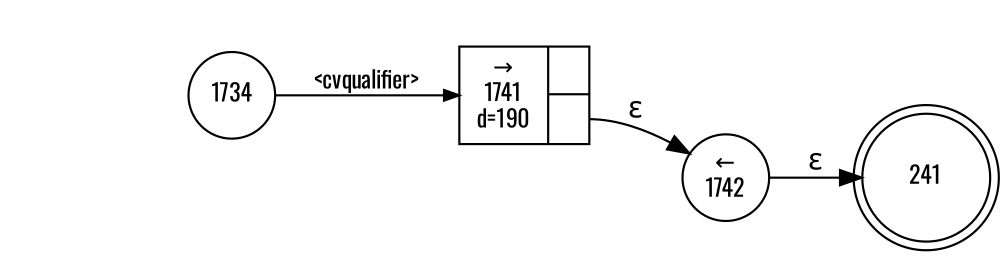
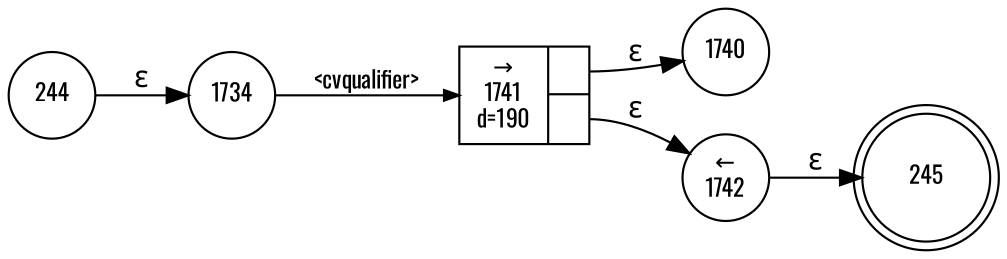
node "1740": added
node "244": added
node "241": label "241" -> "245"
